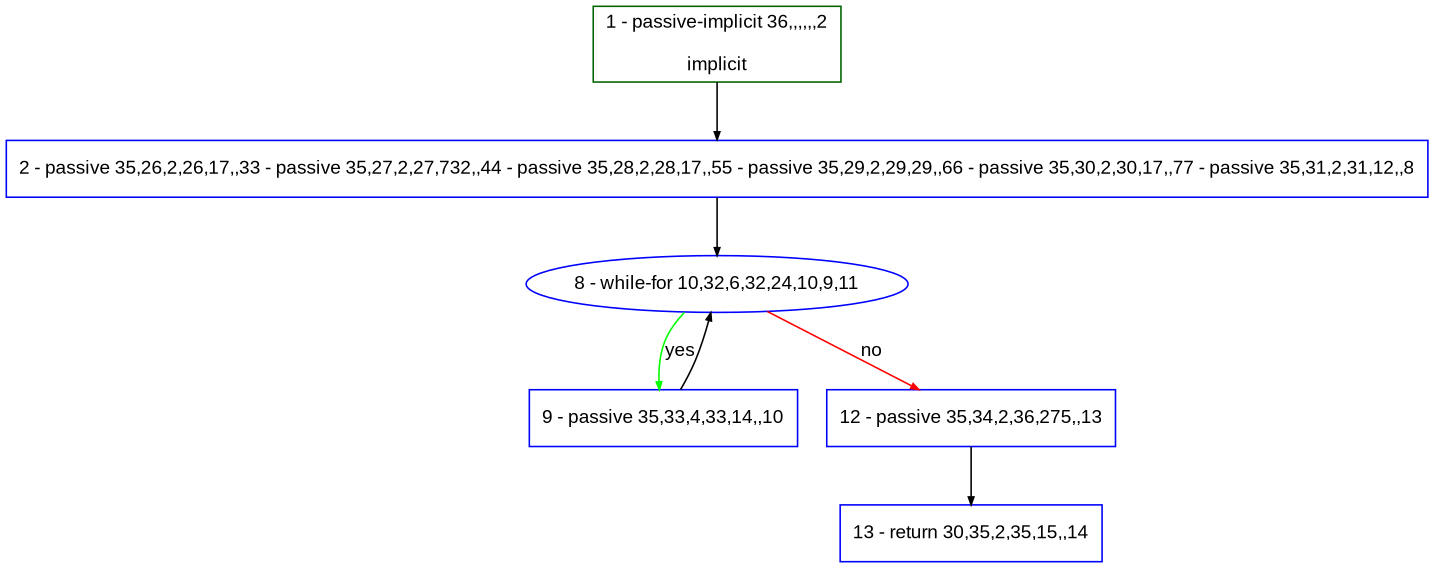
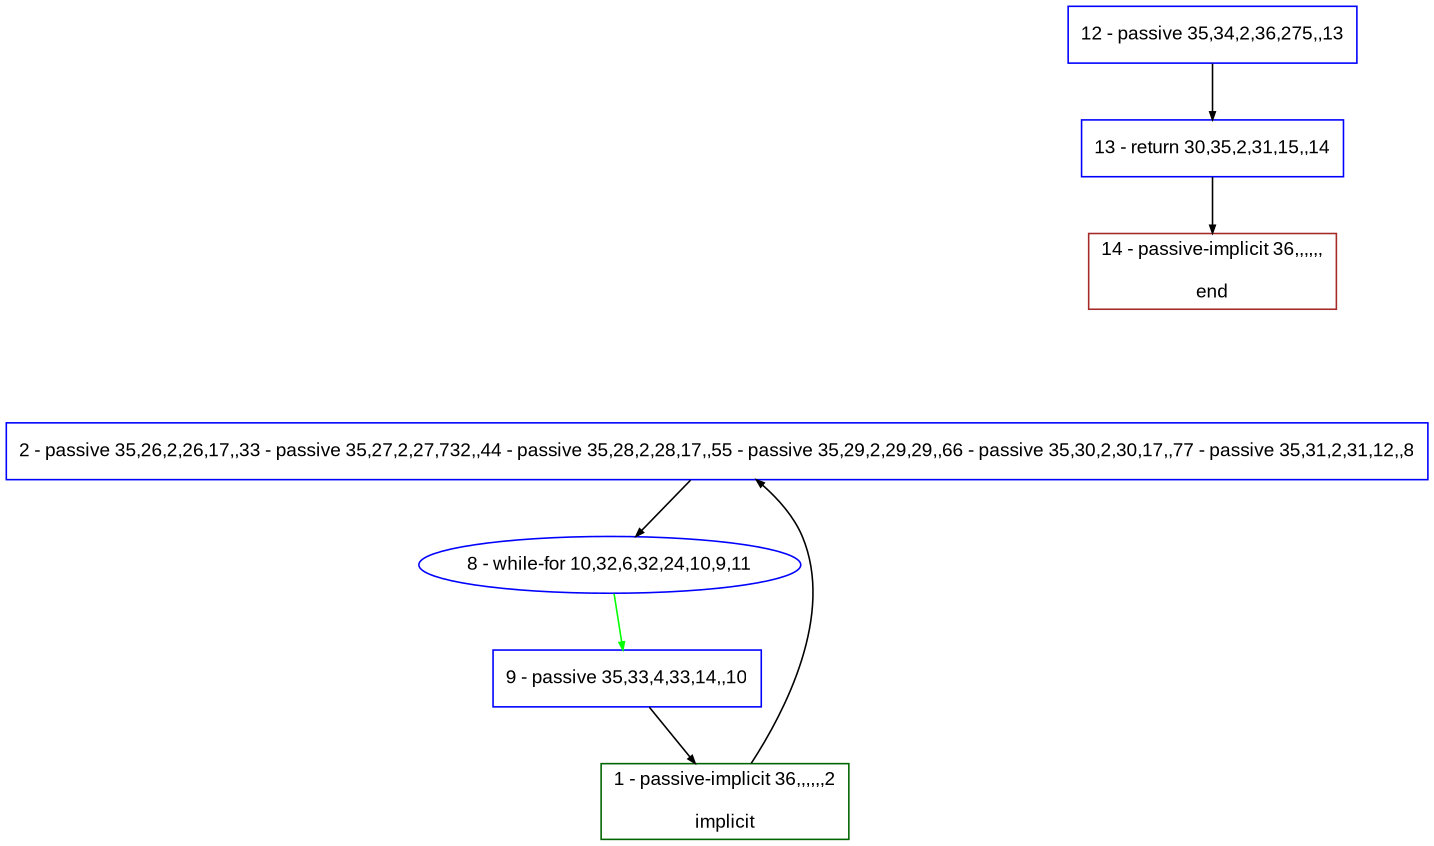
node "14 - passive-implicit 36,,,,,, end": added
edge "8 - while-for 10,32,6,32,24,10,9,11" -> "12 - passive 35,34,2,36,275,,13": removed, label "no"
edge "9 - passive 35,33,4,33,14,,10" -> "8 - while-for 10,32,6,32,24,10,9,11": now "9 - passive 35,33,4,33,14,,10" -> "1 - passive-implicit 36,,,,,,2 implicit"
node "13 - return 30,35,2,35,15,,14": label "13 - return 30,35,2,35,15,,14" -> "13 - return 30,35,2,31,15,,14"
